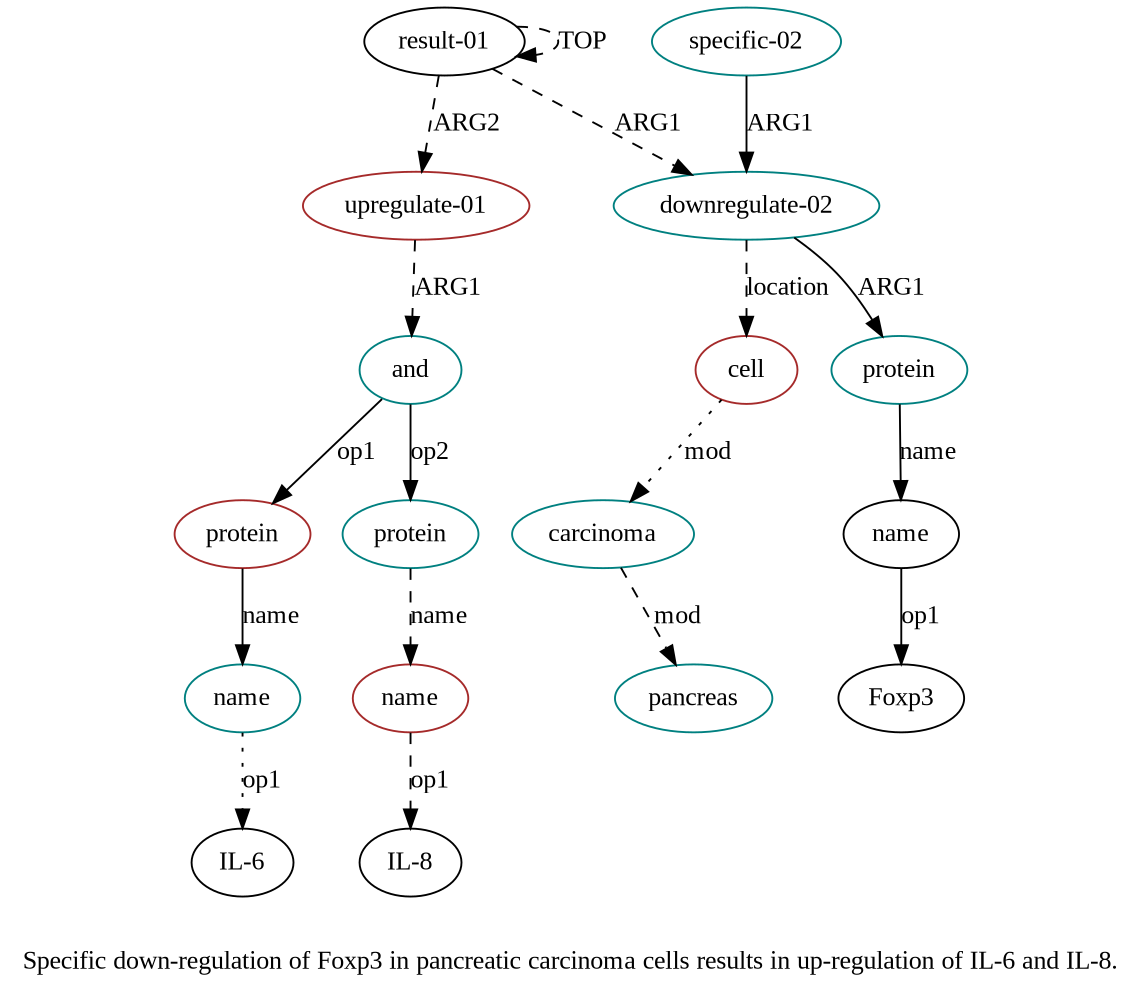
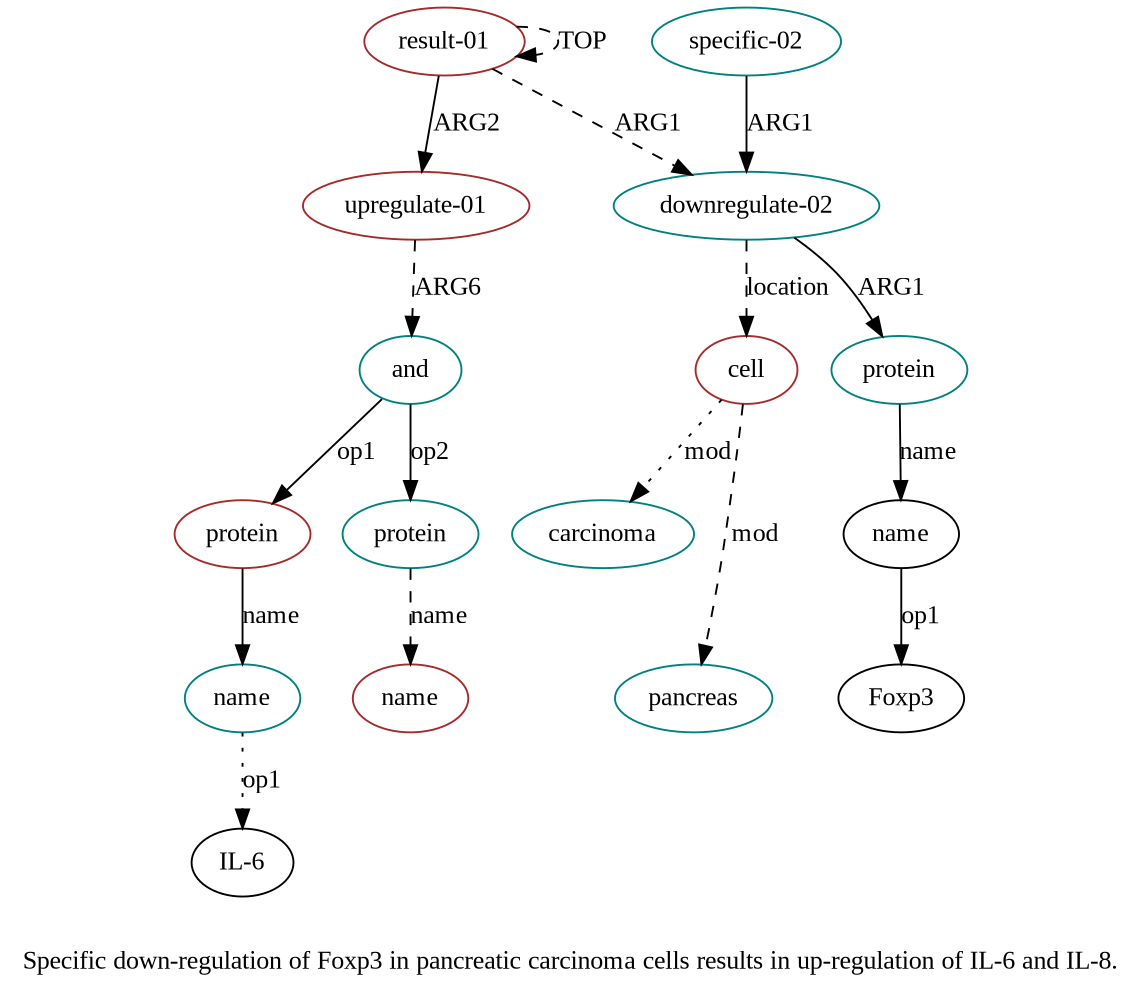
node "result-01": color black -> brown
edge "result-01" -> "upregulate-01": style dashed -> solid
edge "upregulate-01" -> "and": label "ARG1" -> "ARG6"
edge "carcinoma" -> "pancreas": now "cell" -> "pancreas"
node "IL-8": removed
